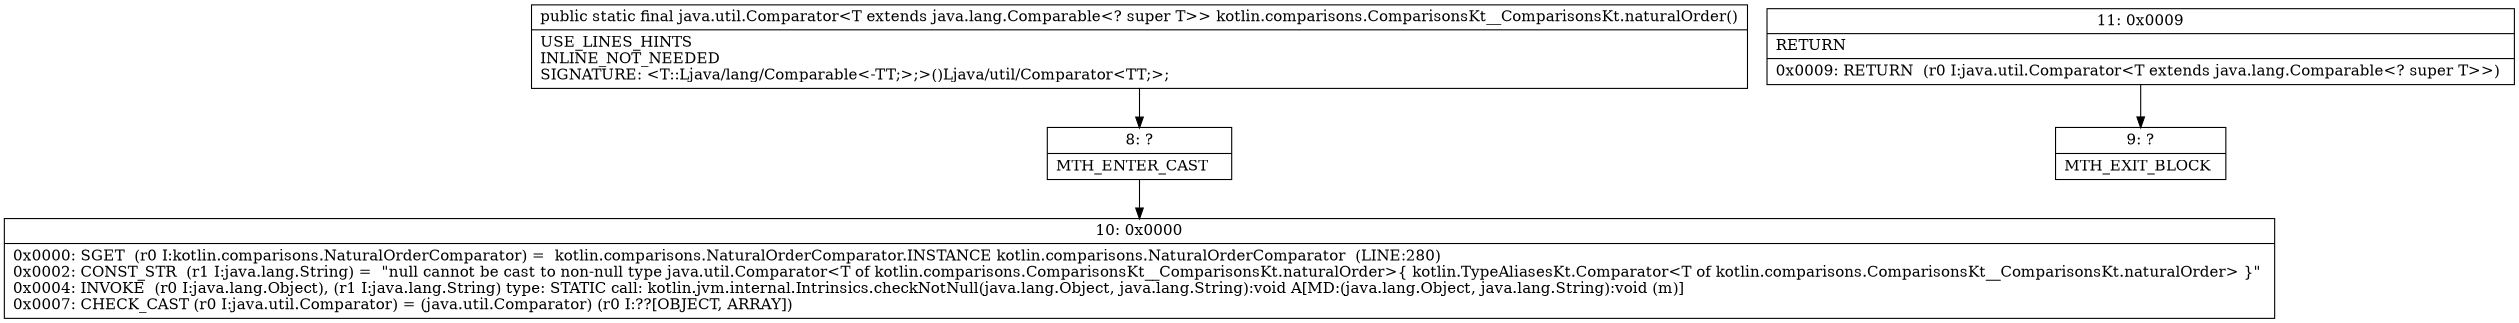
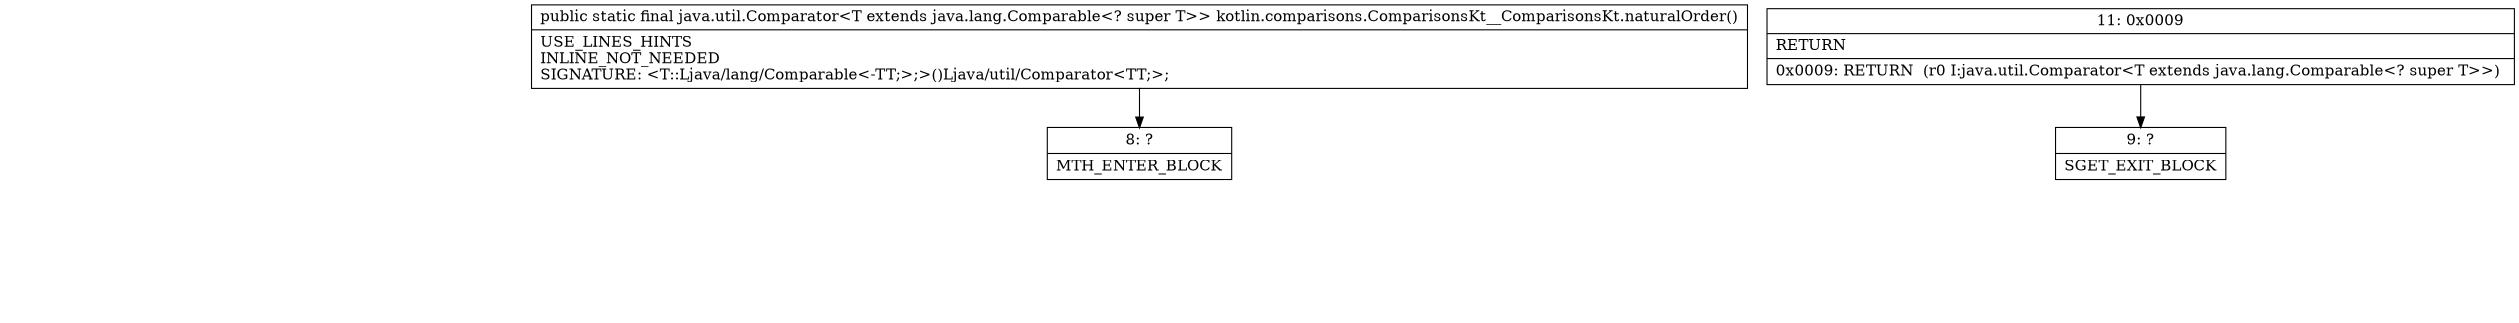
node "8: ?": text "MTH_ENTER_CAST" -> "MTH_ENTER_BLOCK"
node "9: ?": text "MTH_EXIT_BLOCK" -> "SGET_EXIT_BLOCK"
node "10: 0x0000": removed
